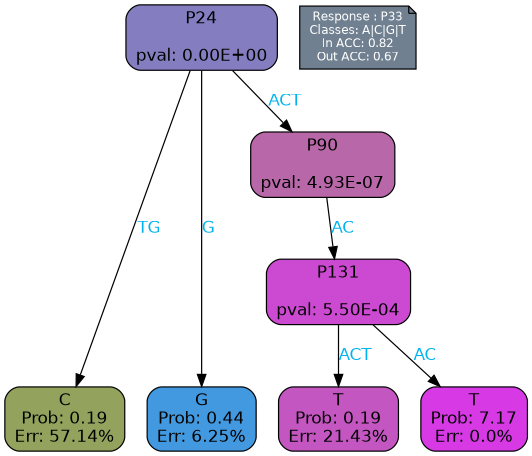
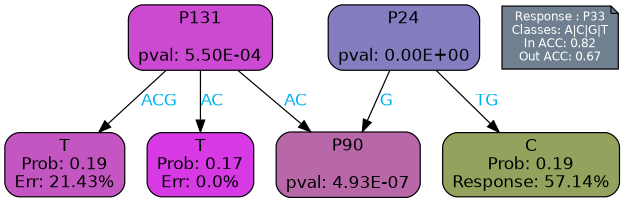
edge "P24 pval: 0.00E+00" -> "P90 pval: 4.93E-07": label "ACT" -> "G"
edge "P90 pval: 4.93E-07" -> "P131 pval: 5.50E-04": reversed
edge "P131 pval: 5.50E-04" -> "T Prob: 0.19 Err: 21.43%": label "ACT" -> "ACG"
node "C Prob: 0.19 Err: 57.14%": label "C Prob: 0.19 Err: 57.14%" -> "C Prob: 0.19 Response: 57.14%"
node "G Prob: 0.44 Err: 6.25%": removed
node "T Prob: 7.17 Err: 0.0%": label "T Prob: 7.17 Err: 0.0%" -> "T Prob: 0.17 Err: 0.0%"
